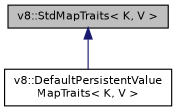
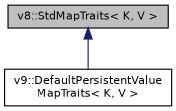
node "v8::DefaultPersistentValue MapTraits< K, V >": label "v8::DefaultPersistentValue MapTraits< K, V >" -> "v9::DefaultPersistentValue MapTraits< K, V >"
